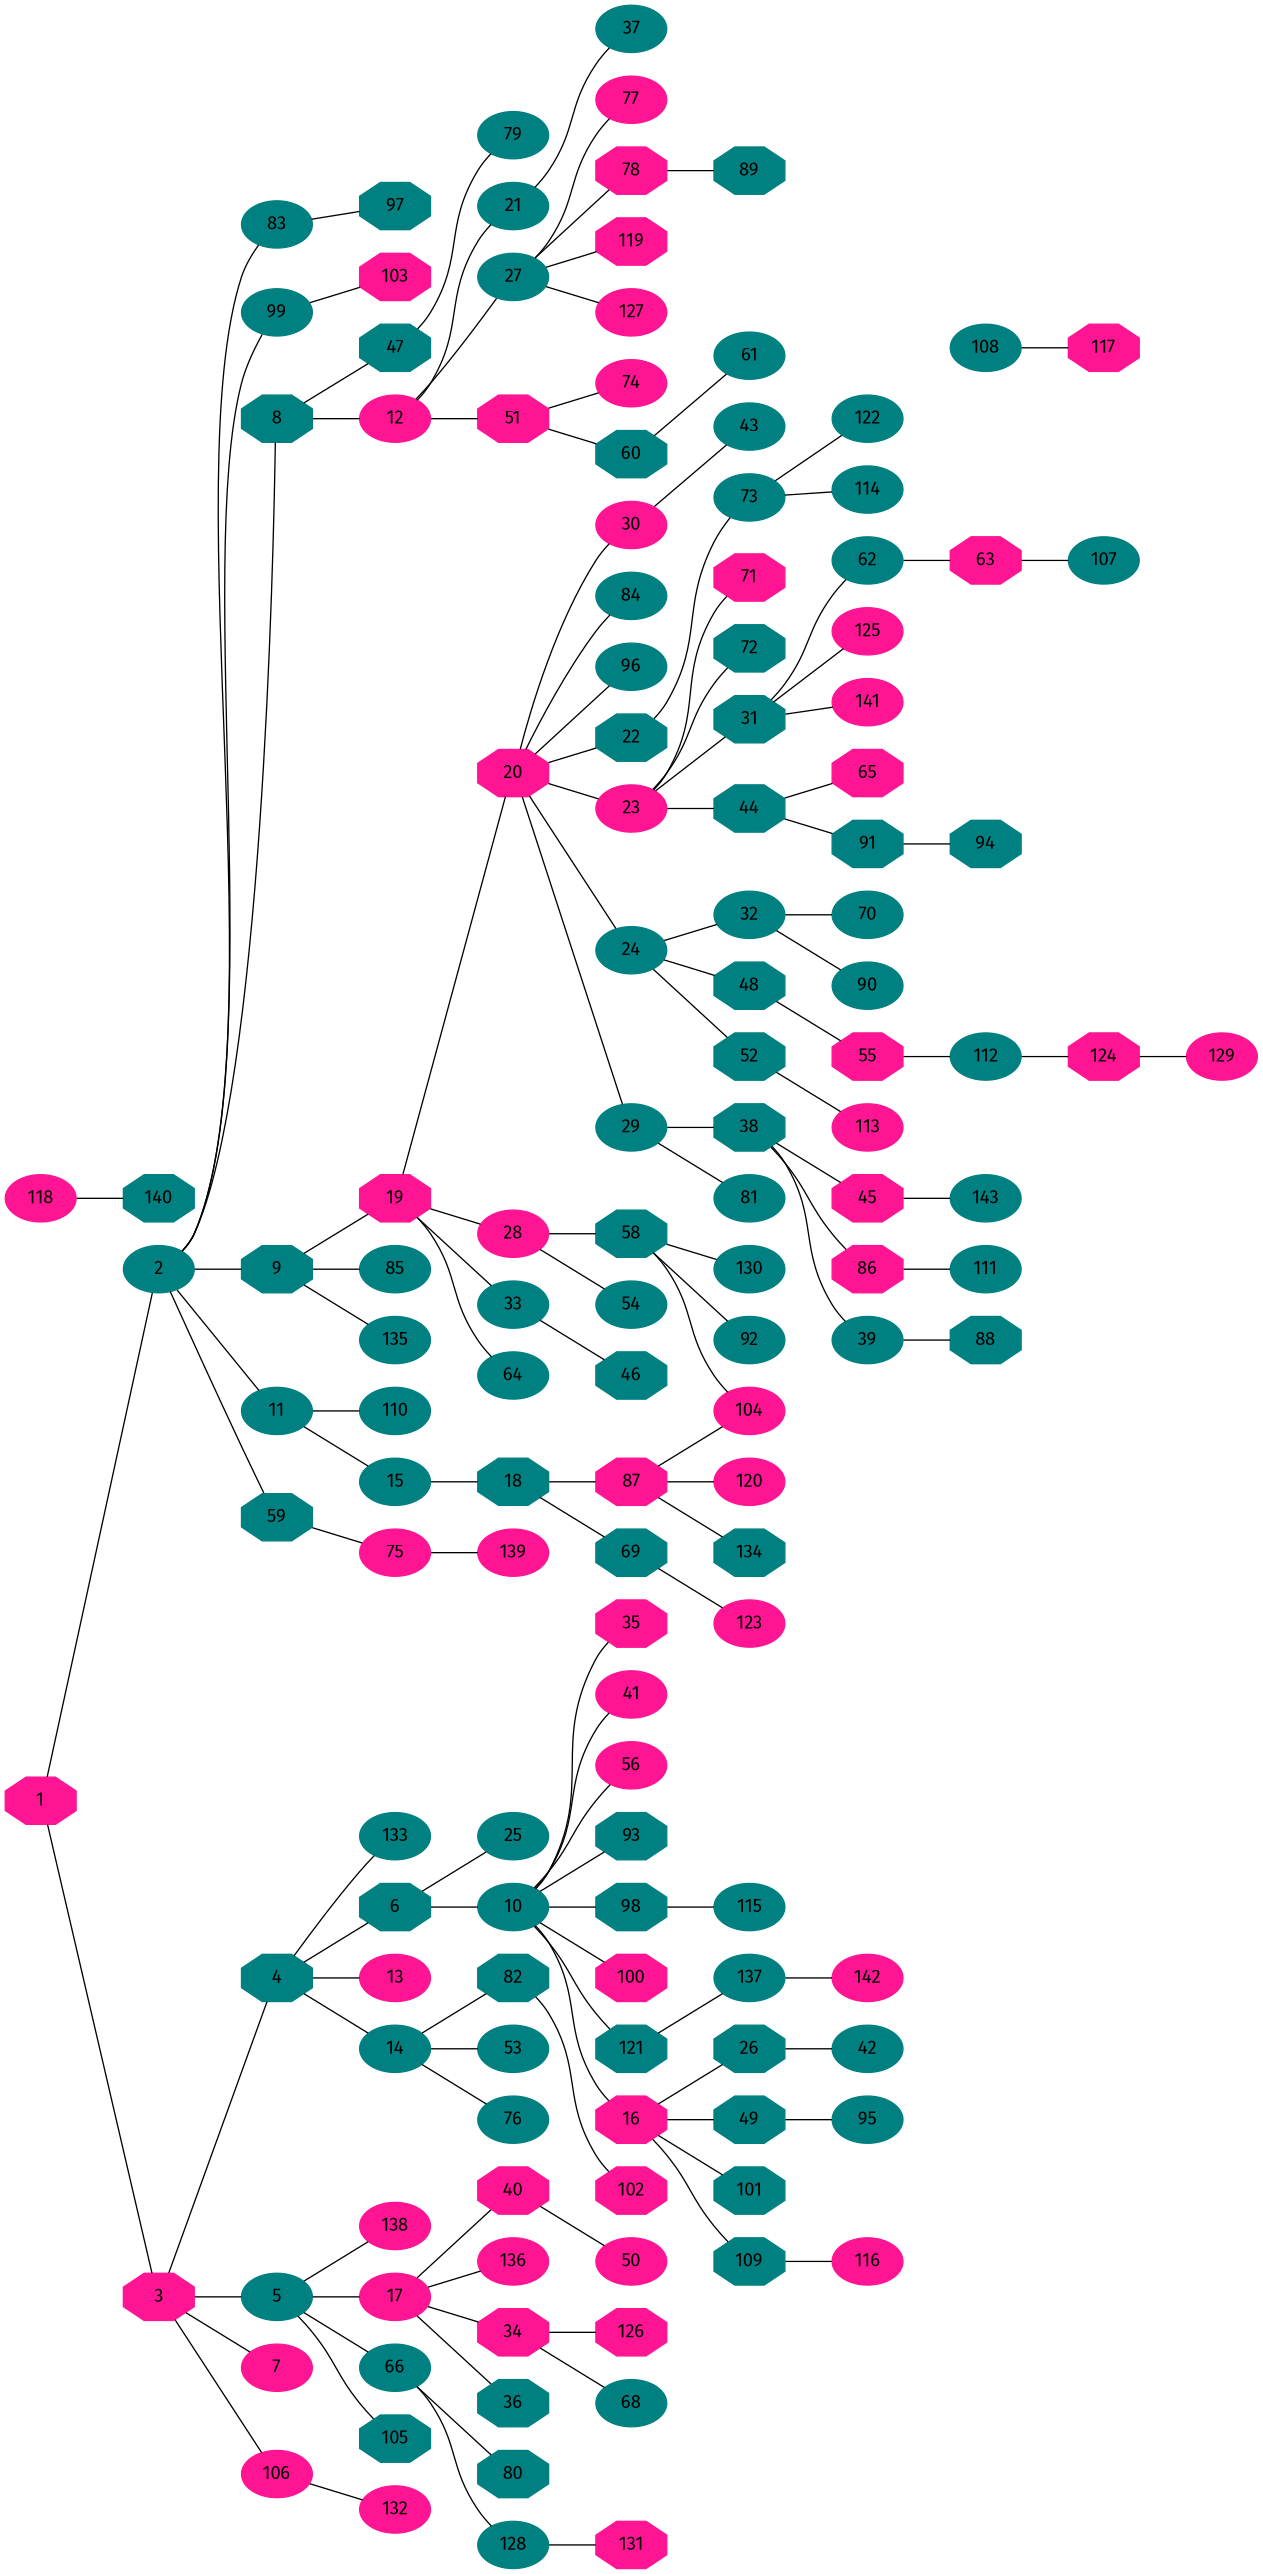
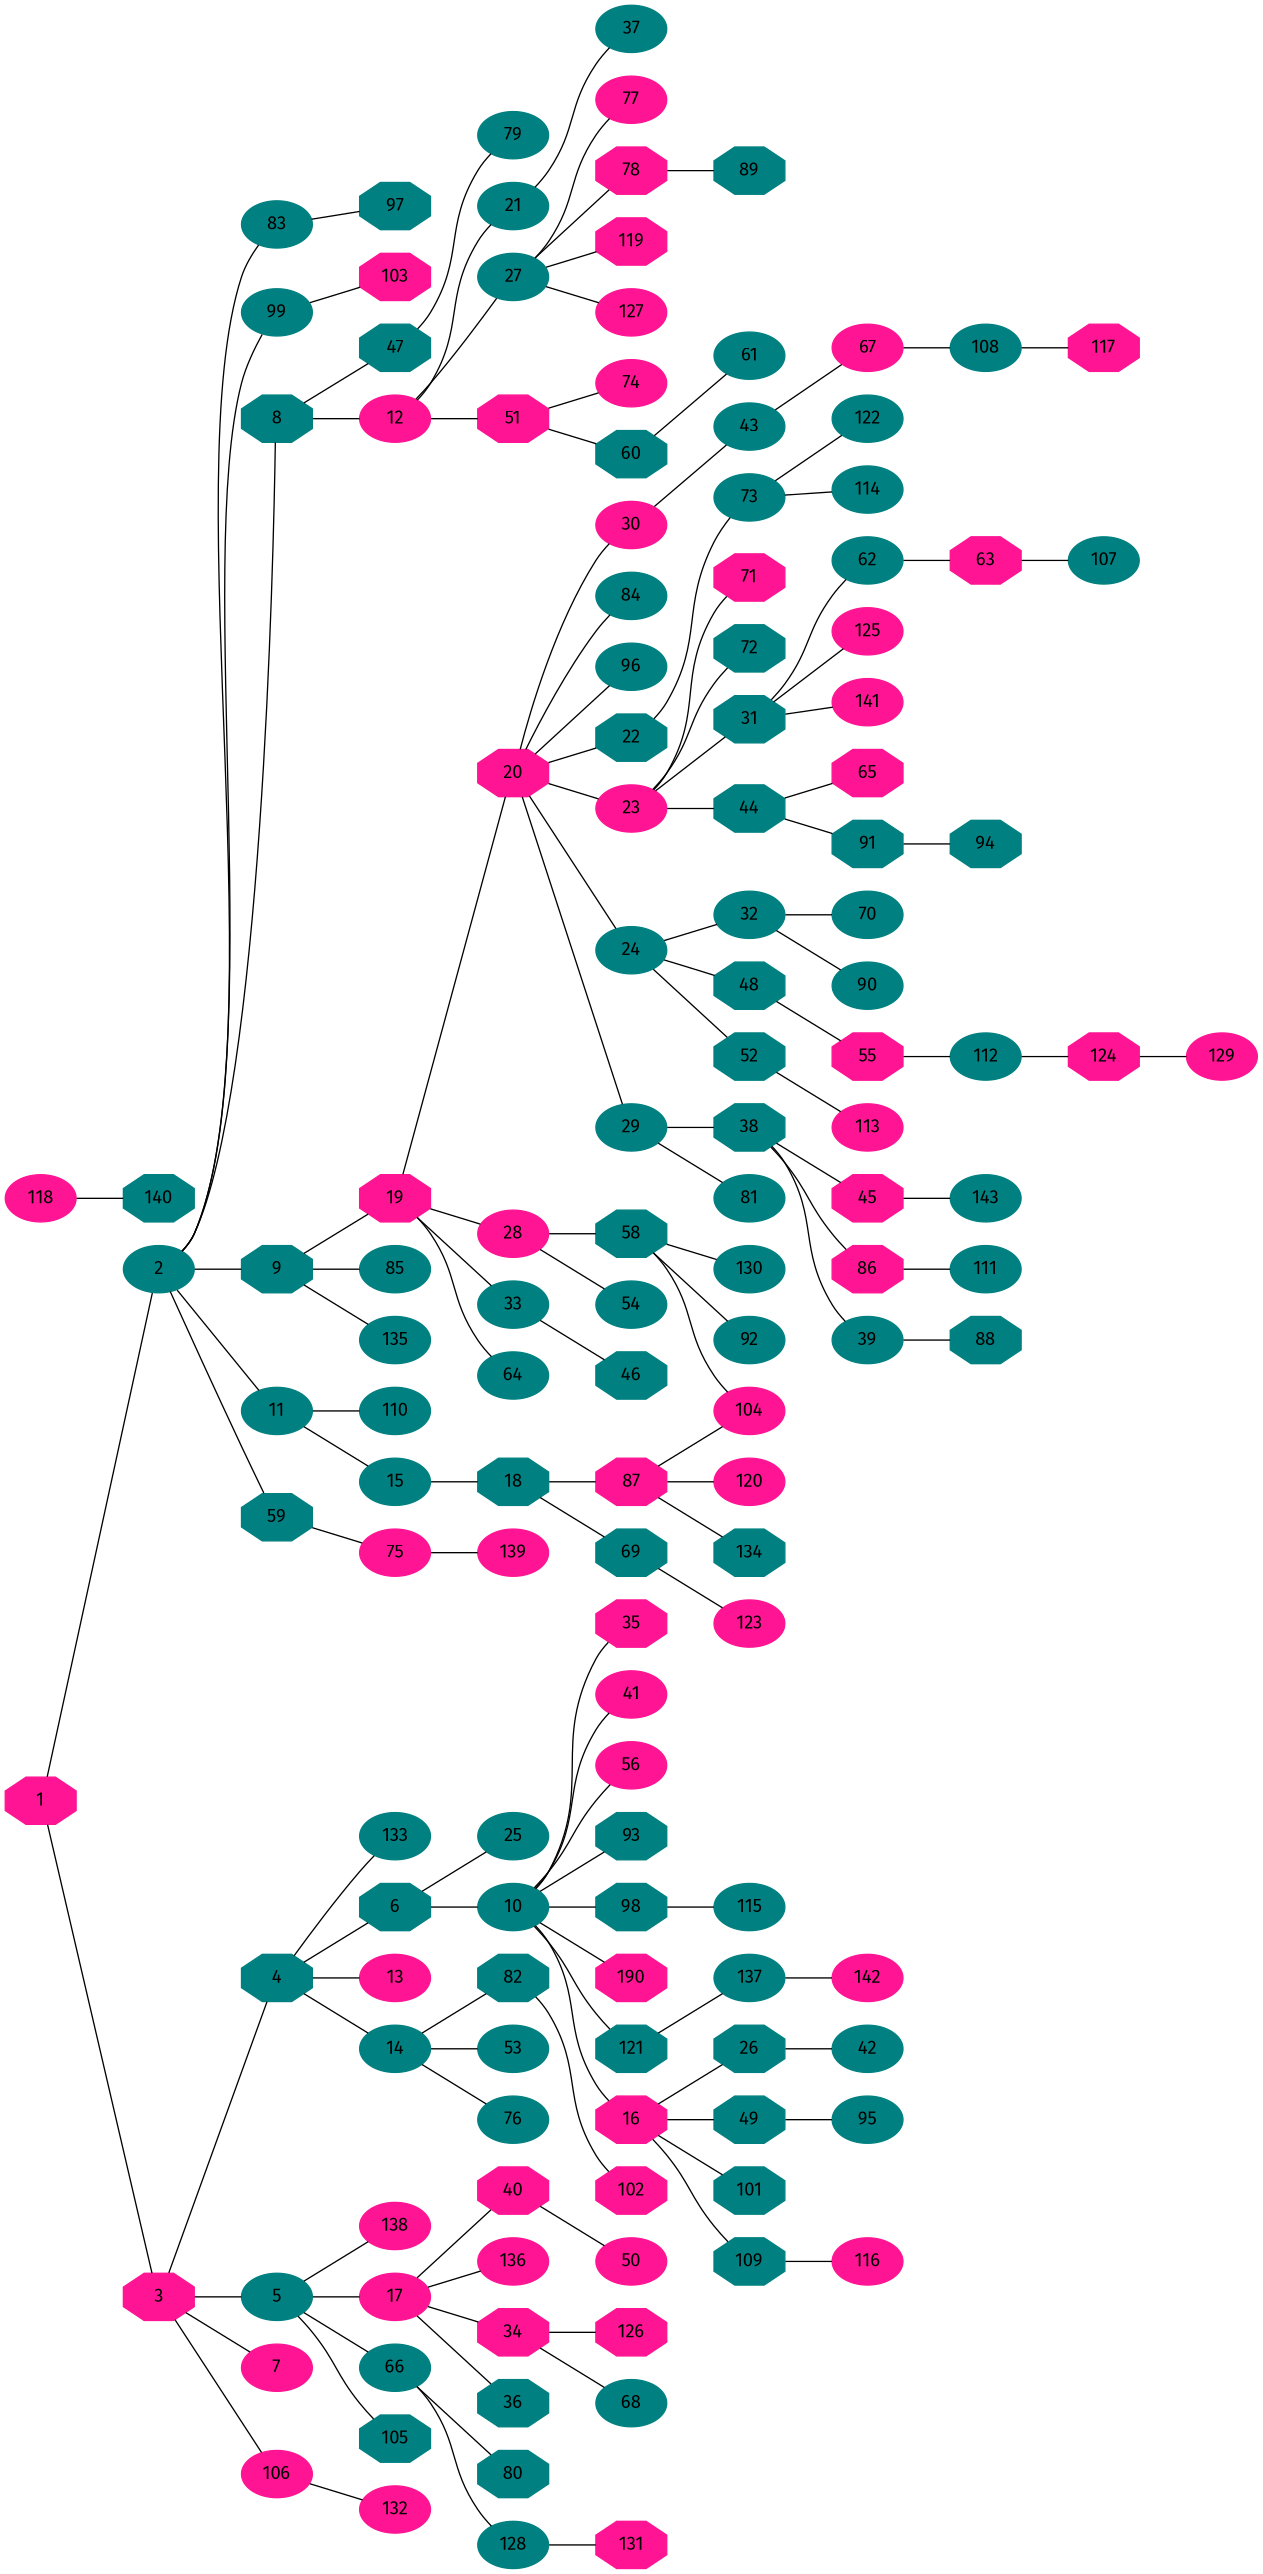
node "67": added
node "100": label "100" -> "190"
